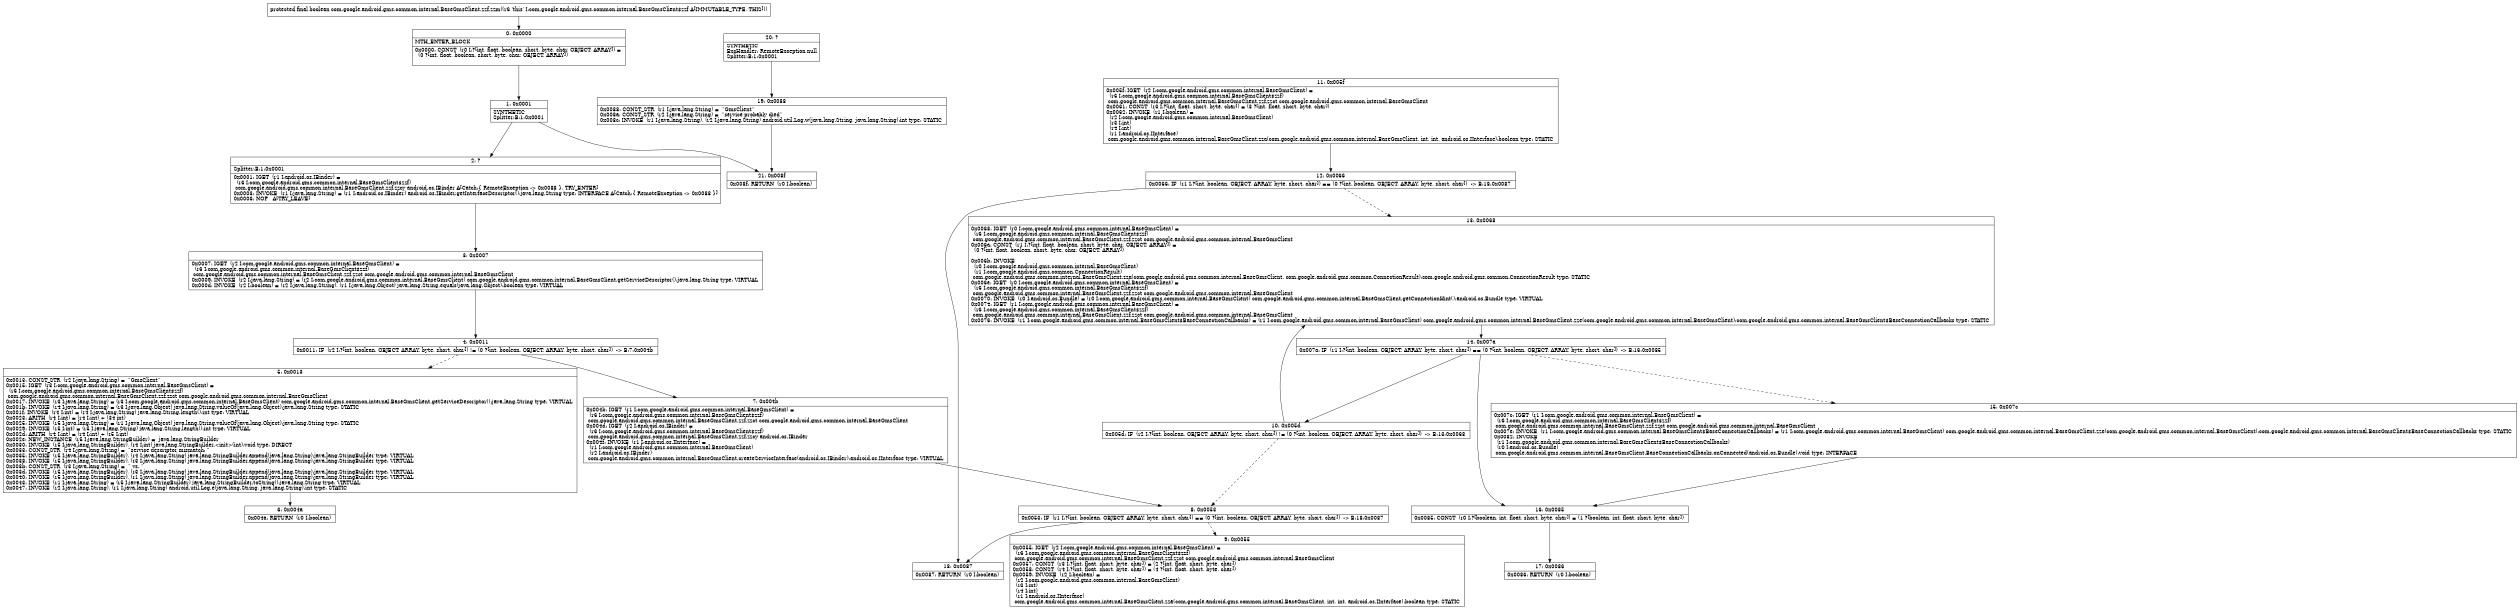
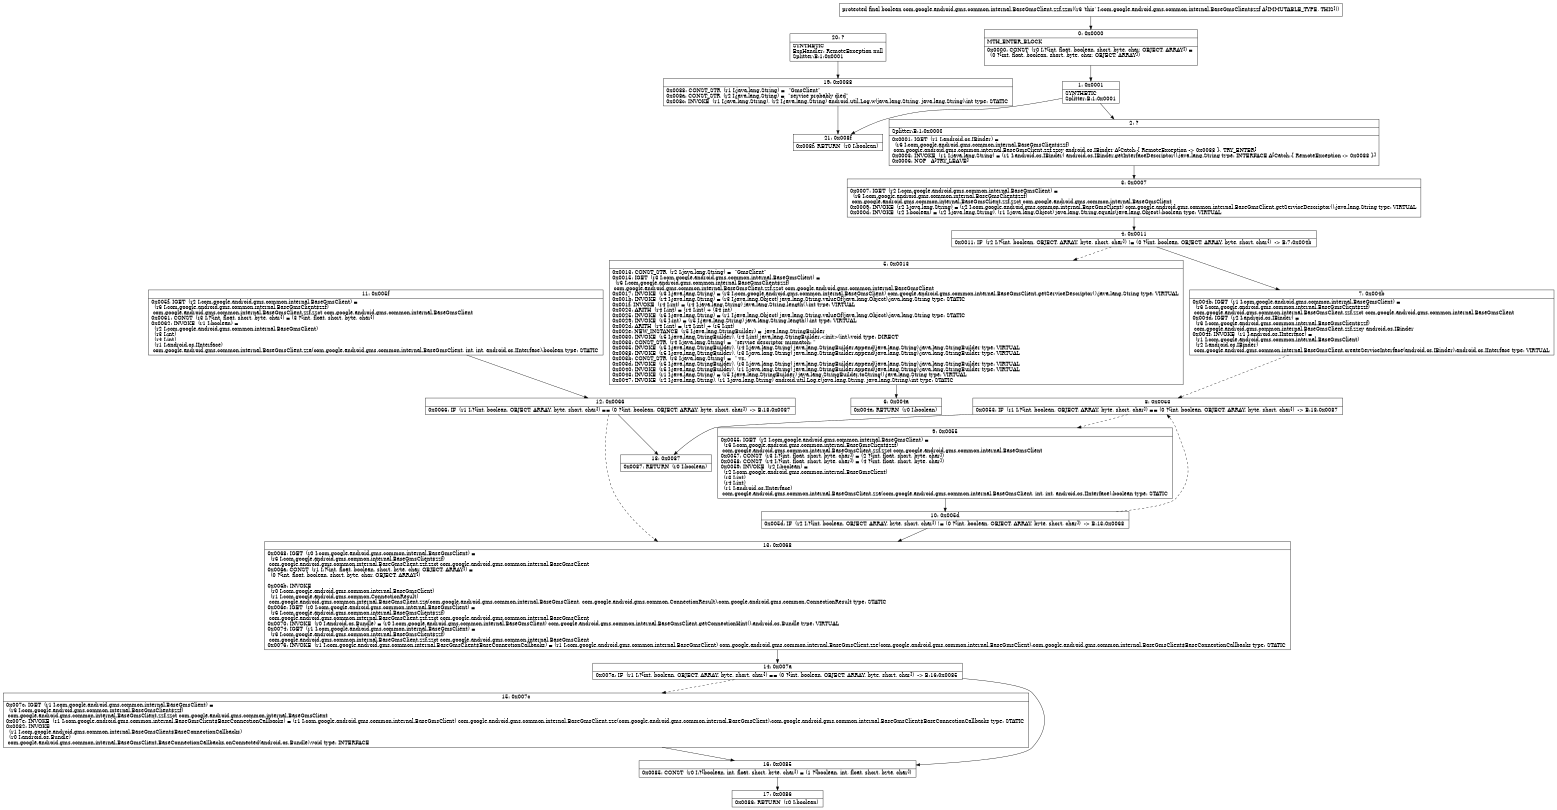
node "2: ?": text "Splitter:B:1:0x0001" -> "Splitter:B:1:0x0000"
edge "14: 0x007a" -> "10: 0x005d": now "9: 0x0055" -> "10: 0x005d"
edge "7: 0x004b" -> "8: 0x0053": style solid -> dashed
